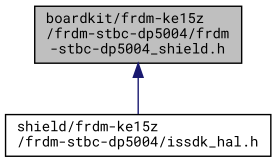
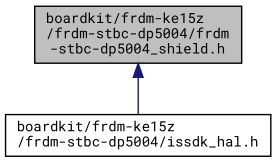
node "shield/frdm-ke15z /frdm-stbc-dp5004/issdk_hal.h": label "shield/frdm-ke15z /frdm-stbc-dp5004/issdk_hal.h" -> "boardkit/frdm-ke15z /frdm-stbc-dp5004/issdk_hal.h"
